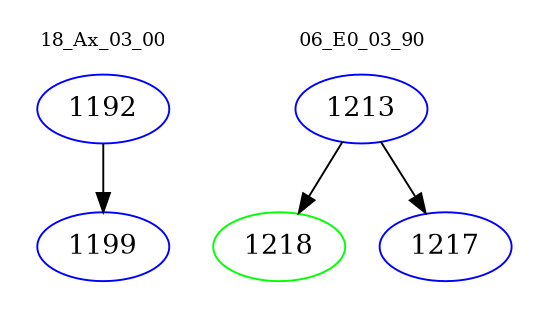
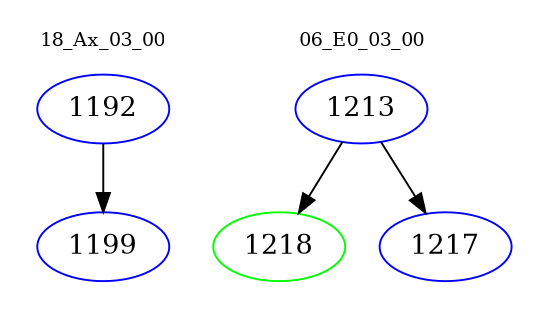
cluster "06_E0_03_90": label "06_E0_03_90" -> "06_E0_03_00"
